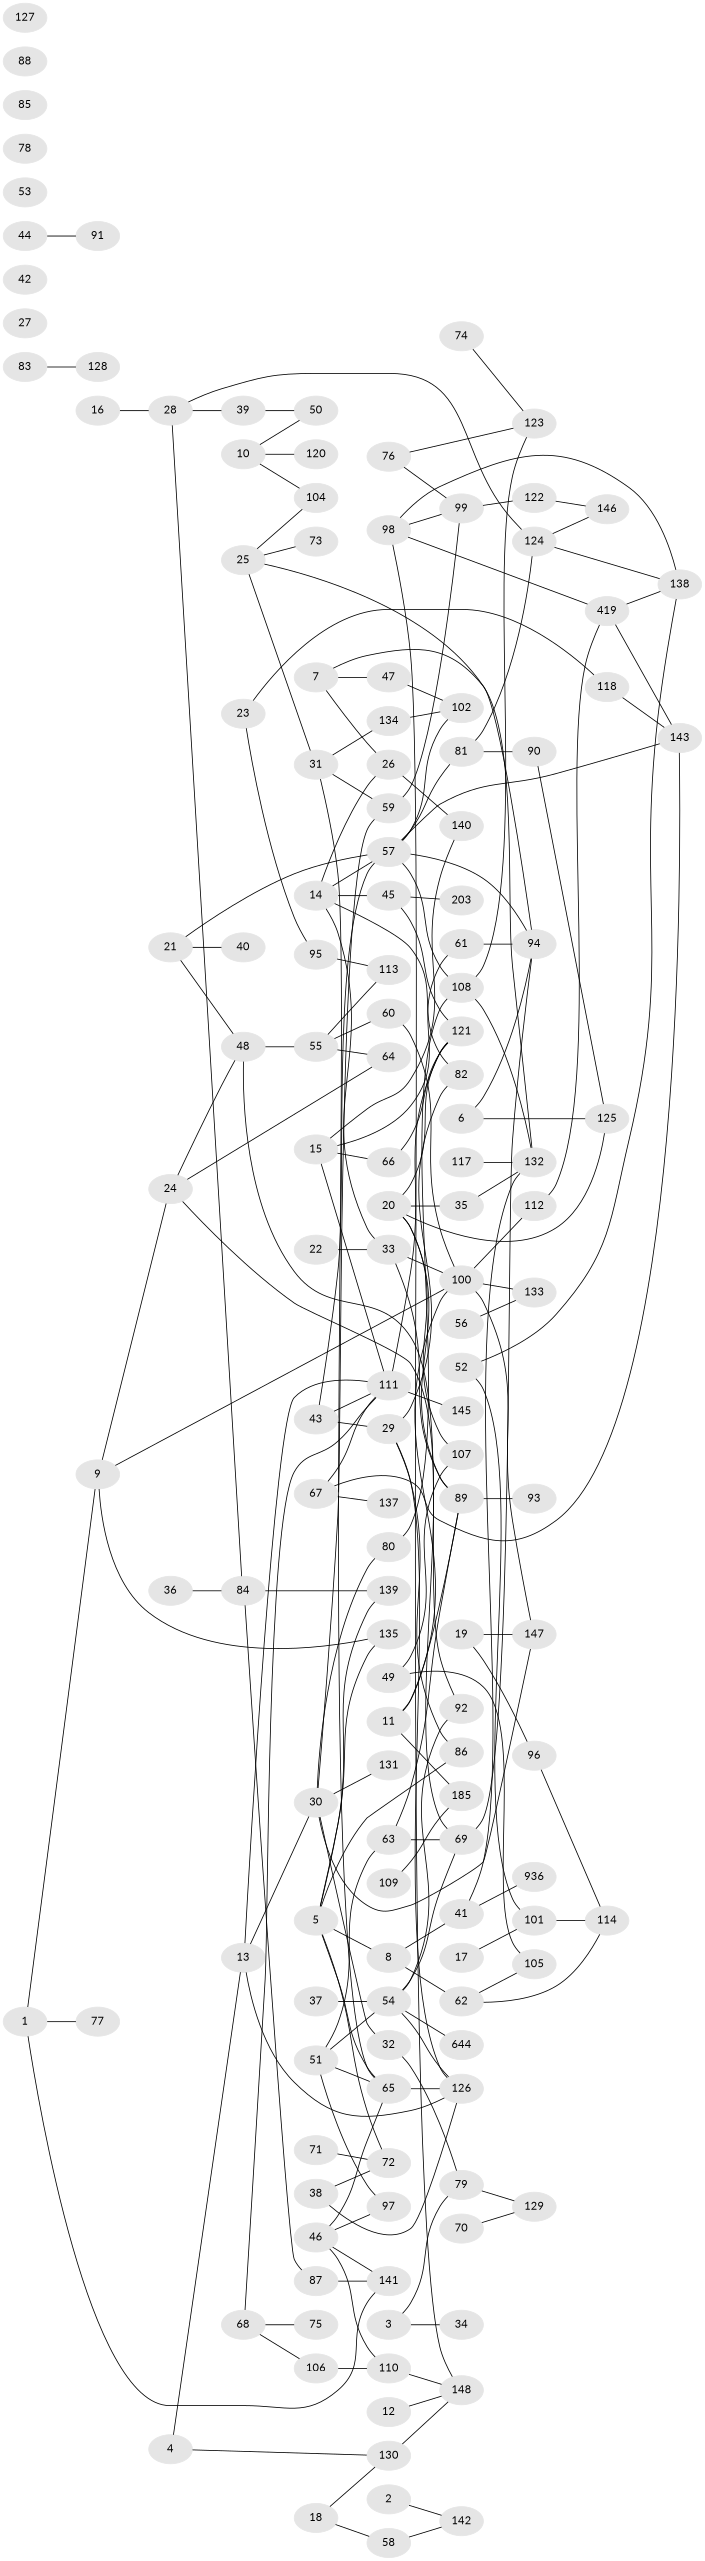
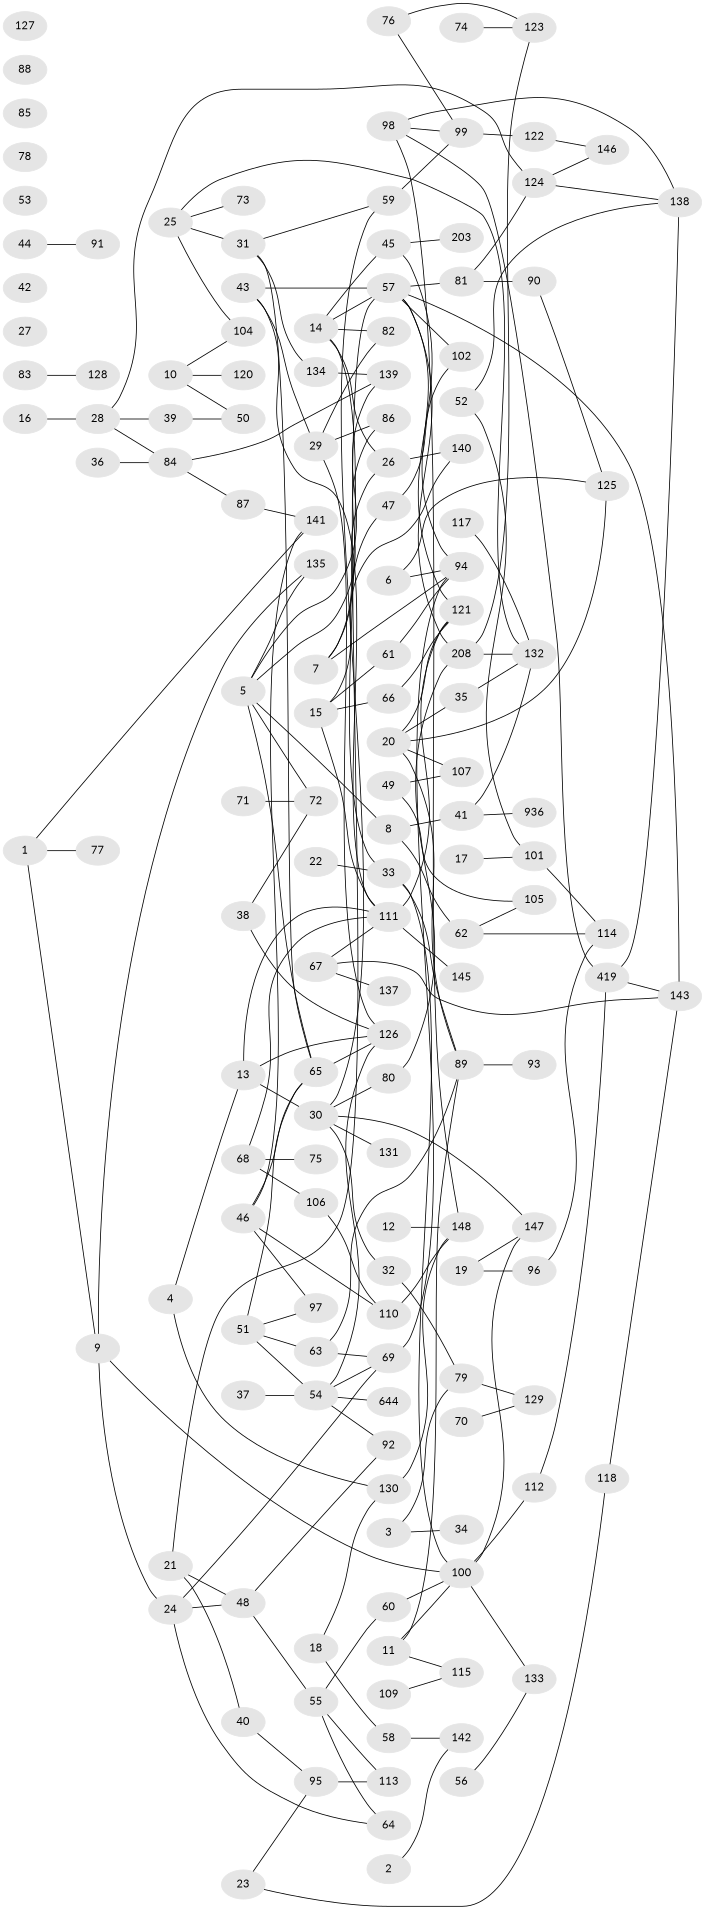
edge "102" -- "134": now "139" -- "134"
node "108": label "108" -> "208"
edge "40" -- "95": added
node "185": label "185" -> "115"
